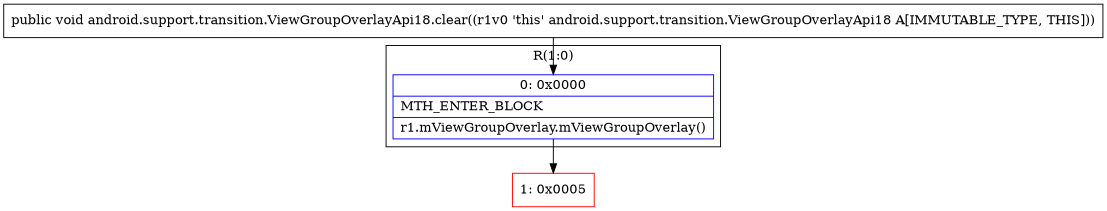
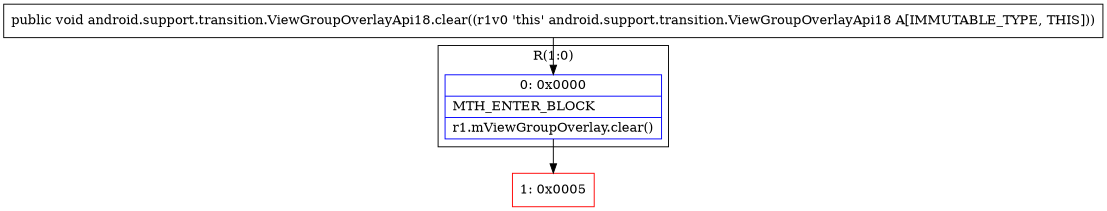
node "0: 0x0000": text "r1.mViewGroupOverlay.mViewGroupOverlay()" -> "r1.mViewGroupOverlay.clear()"
